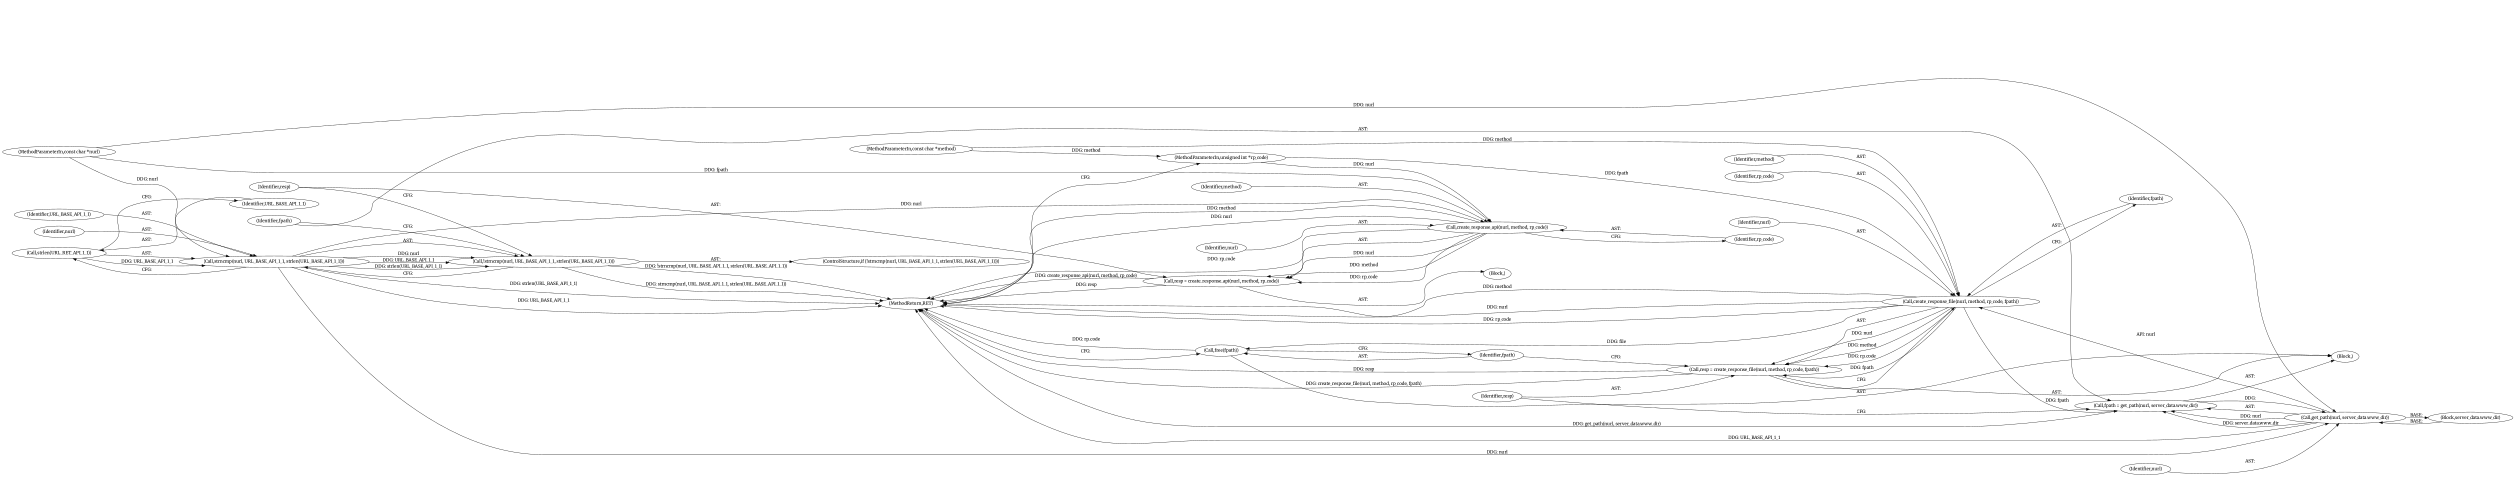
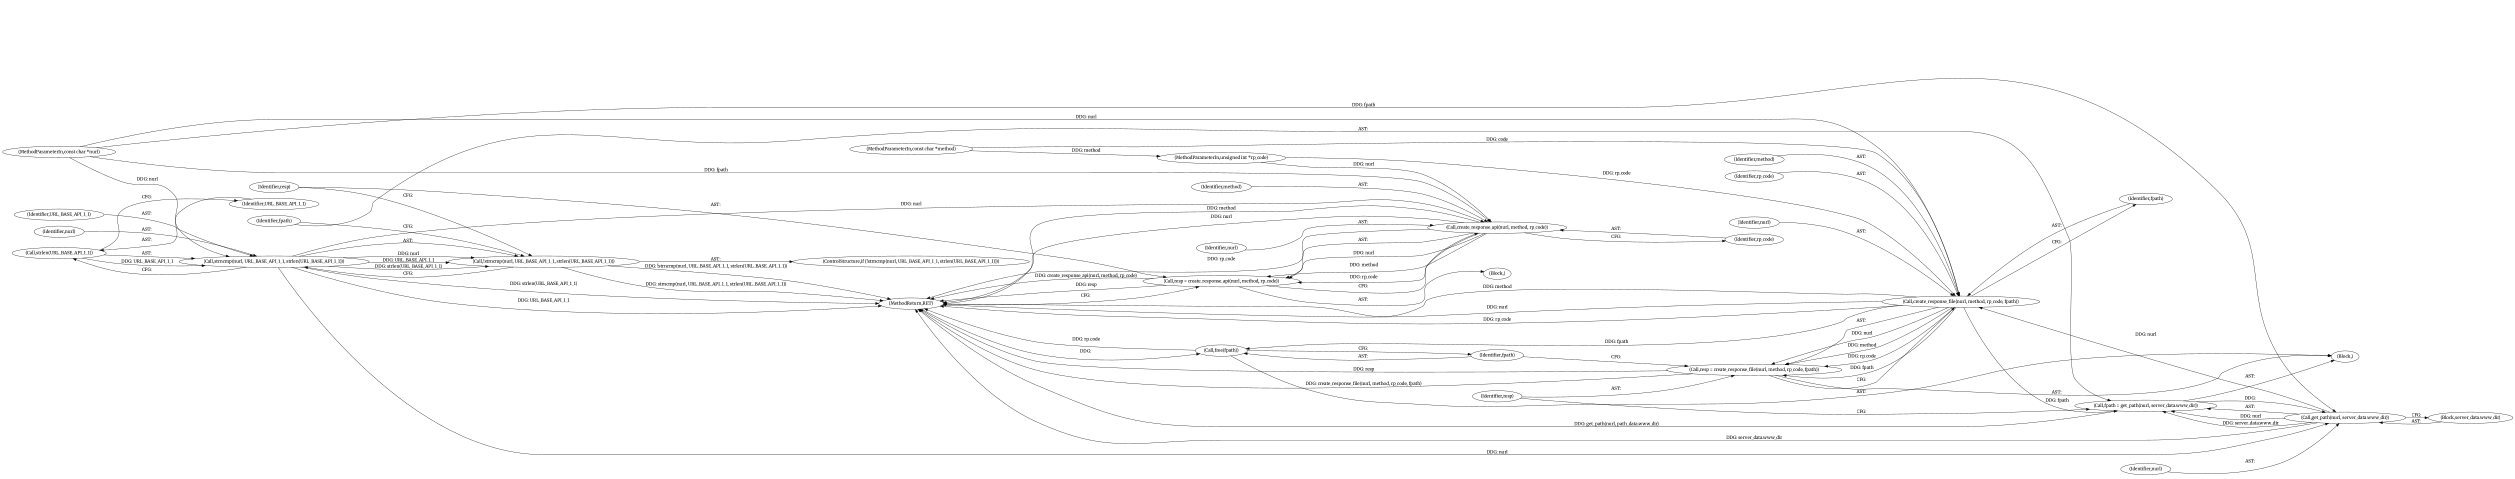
edge "(MethodParameterIn,const char *nurl)" -> "(Call,get_path(nurl, server_data.www_dir))": label "DDG: nurl" -> "DDG: fpath"
edge "(MethodParameterIn,const char *nurl)" -> "(Call,create_response_file(nurl, method, rp_code, fpath))": added, label "DDG: nurl"
edge "(MethodParameterIn,const char *method)" -> "(Call,create_response_file(nurl, method, rp_code, fpath))": label "DDG: method" -> "DDG: code"
edge "(MethodParameterIn,unsigned int *rp_code)" -> "(Call,create_response_file(nurl, method, rp_code, fpath))": label "DDG: fpath" -> "DDG: rp_code"
edge "(MethodReturn,RET)" -> "(MethodParameterIn,unsigned int *rp_code)": now "(MethodReturn,RET)" -> "(Call,resp = create_response_api(nurl, method, rp_code))"
node "(Call,strlen(URL_RET_API_1_1))": label "(Call,strlen(URL_RET_API_1_1))" -> "(Call,strlen(URL_BASE_API_1_1))"
edge "(Call,resp = create_response_api(nurl, method, rp_code))" -> "(Call,create_response_api(nurl, method, rp_code))": added, label "CFG:"
edge "(Call,get_path(nurl, server_data.www_dir))" -> "(Call,create_response_file(nurl, method, rp_code, fpath))": label "API: nurl" -> "DDG: nurl"
edge "(Call,create_response_file(nurl, method, rp_code, fpath))" -> "(Call,free(fpath))": label "DDG: file" -> "DDG: fpath"
edge "(MethodReturn,RET)" -> "(Call,free(fpath))": label "CFG: " -> "DDG: "
edge "(Call,get_path(nurl, server_data.www_dir))" -> "(Block,server_data.www_dir)": label "BASE: " -> "CFG: "
edge "(Block,server_data.www_dir)" -> "(Call,get_path(nurl, server_data.www_dir))": label "BASE: " -> "AST: "
edge "(Call,fpath = get_path(nurl, server_data.www_dir))" -> "(MethodReturn,RET)": label "DDG: get_path(nurl, server_data.www_dir)" -> "DDG: get_path(nurl, path_data.www_dir)"
edge "(Call,get_path(nurl, server_data.www_dir))" -> "(MethodReturn,RET)": label "DDG: URL_BASE_API_1_1" -> "DDG: server_data.www_dir"
